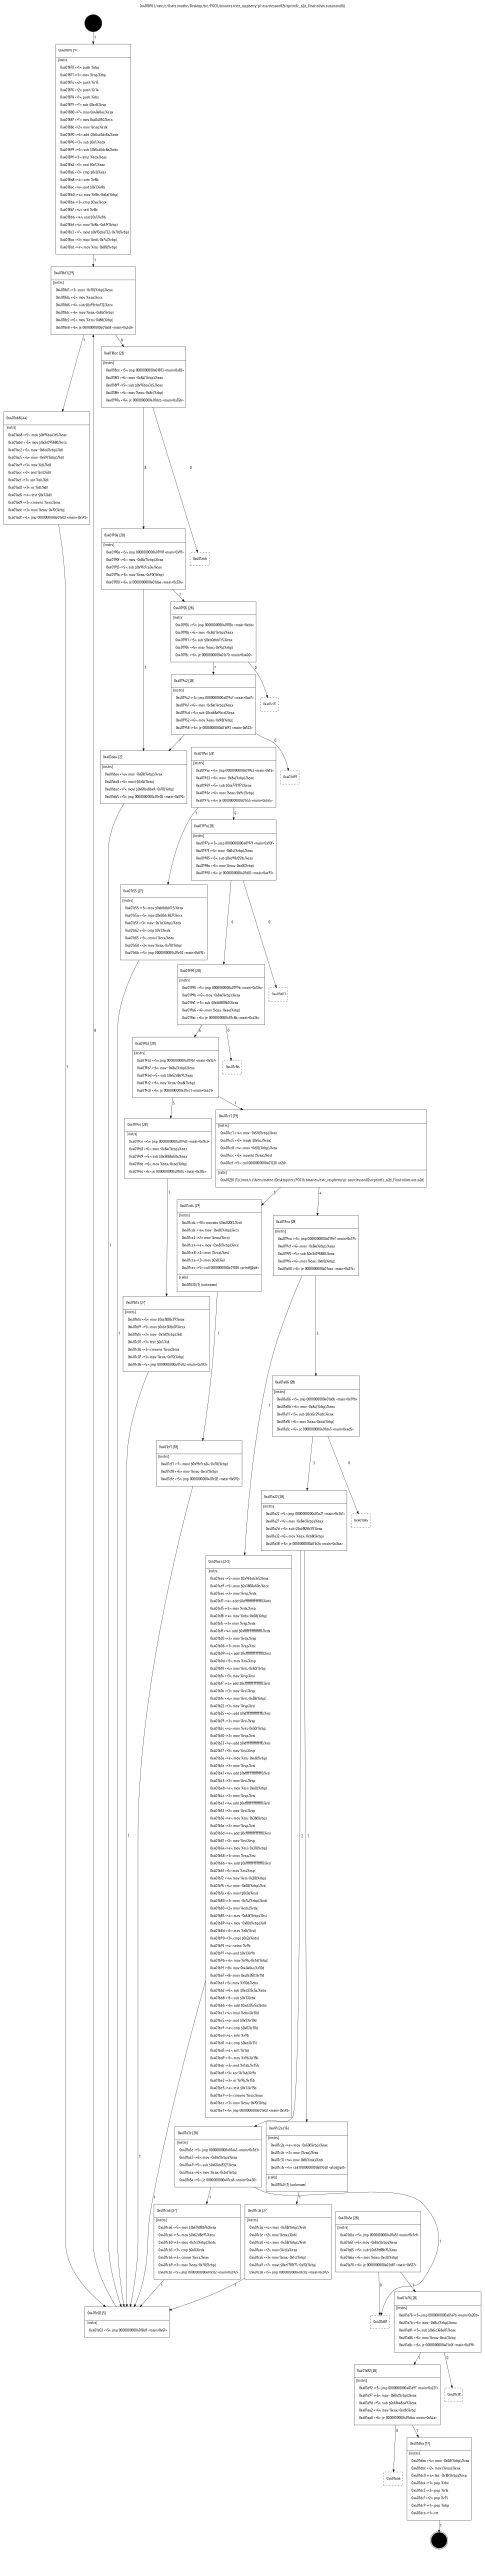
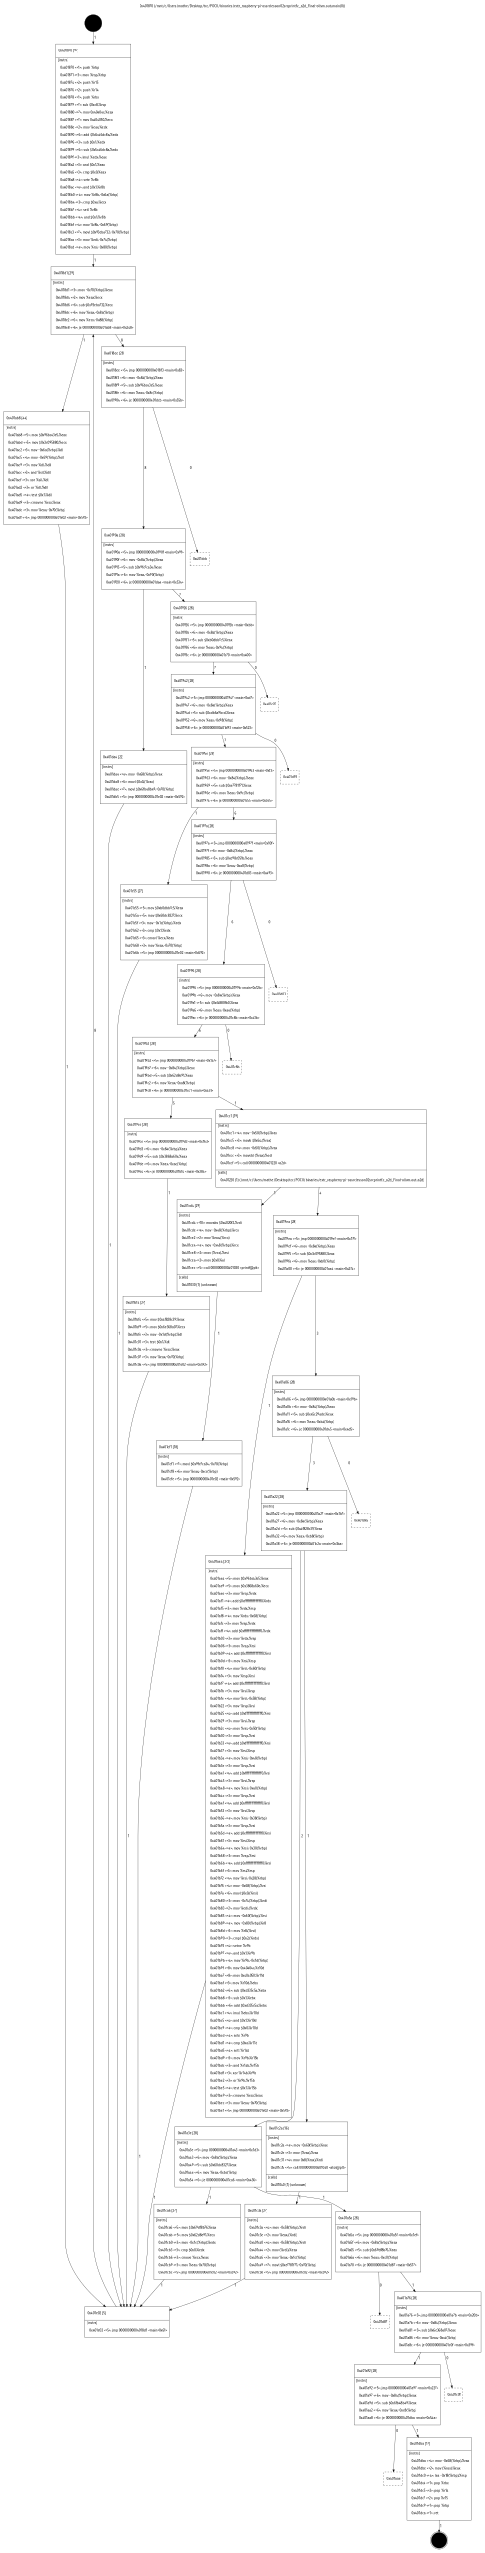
edge "0x401942 [28]" -> "0x401da4 [22]": now "0x401942 [28]" -> "0x40195e [28]"
edge "0x401a3e [28]" -> "0x401d87": now "0x401a3e [28]" -> "0x401a5a [28]"
